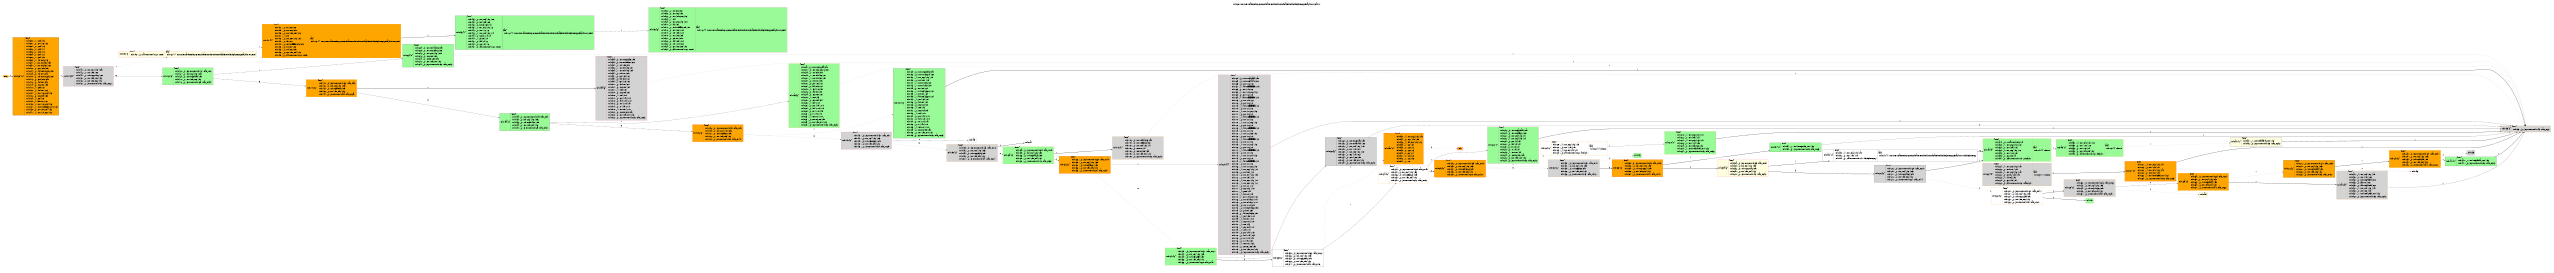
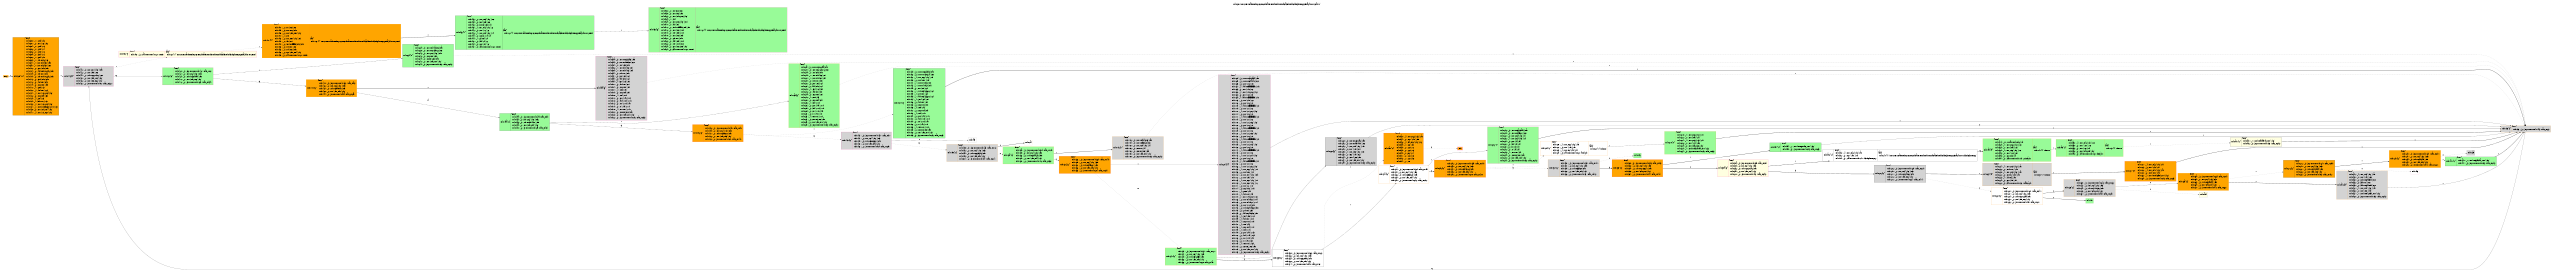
edge "0x401606 [28]" -> "0x401a7f [29]": now "0x401606 [28]" -> "0x401854 [29]"
edge "0x401cb5 [5]" -> "0x401445 [29]": added, label "16"
